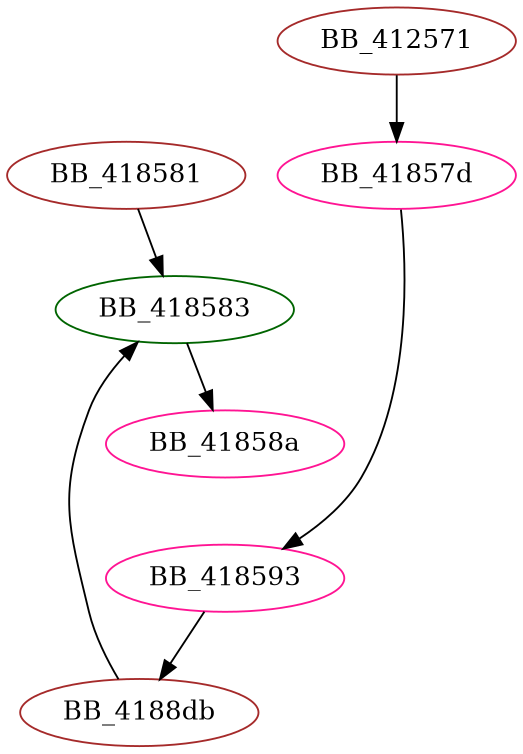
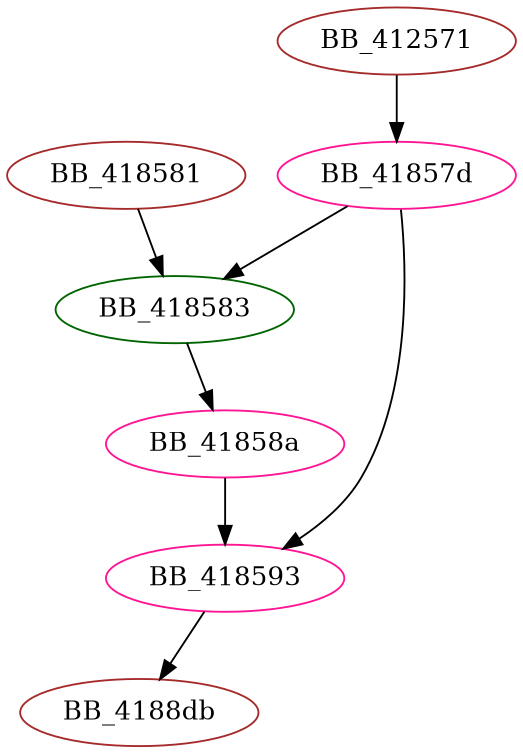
edge "BB_41858a" -> "BB_418593": added
edge "BB_4188db" -> "BB_418583": now "BB_41857d" -> "BB_418583"
